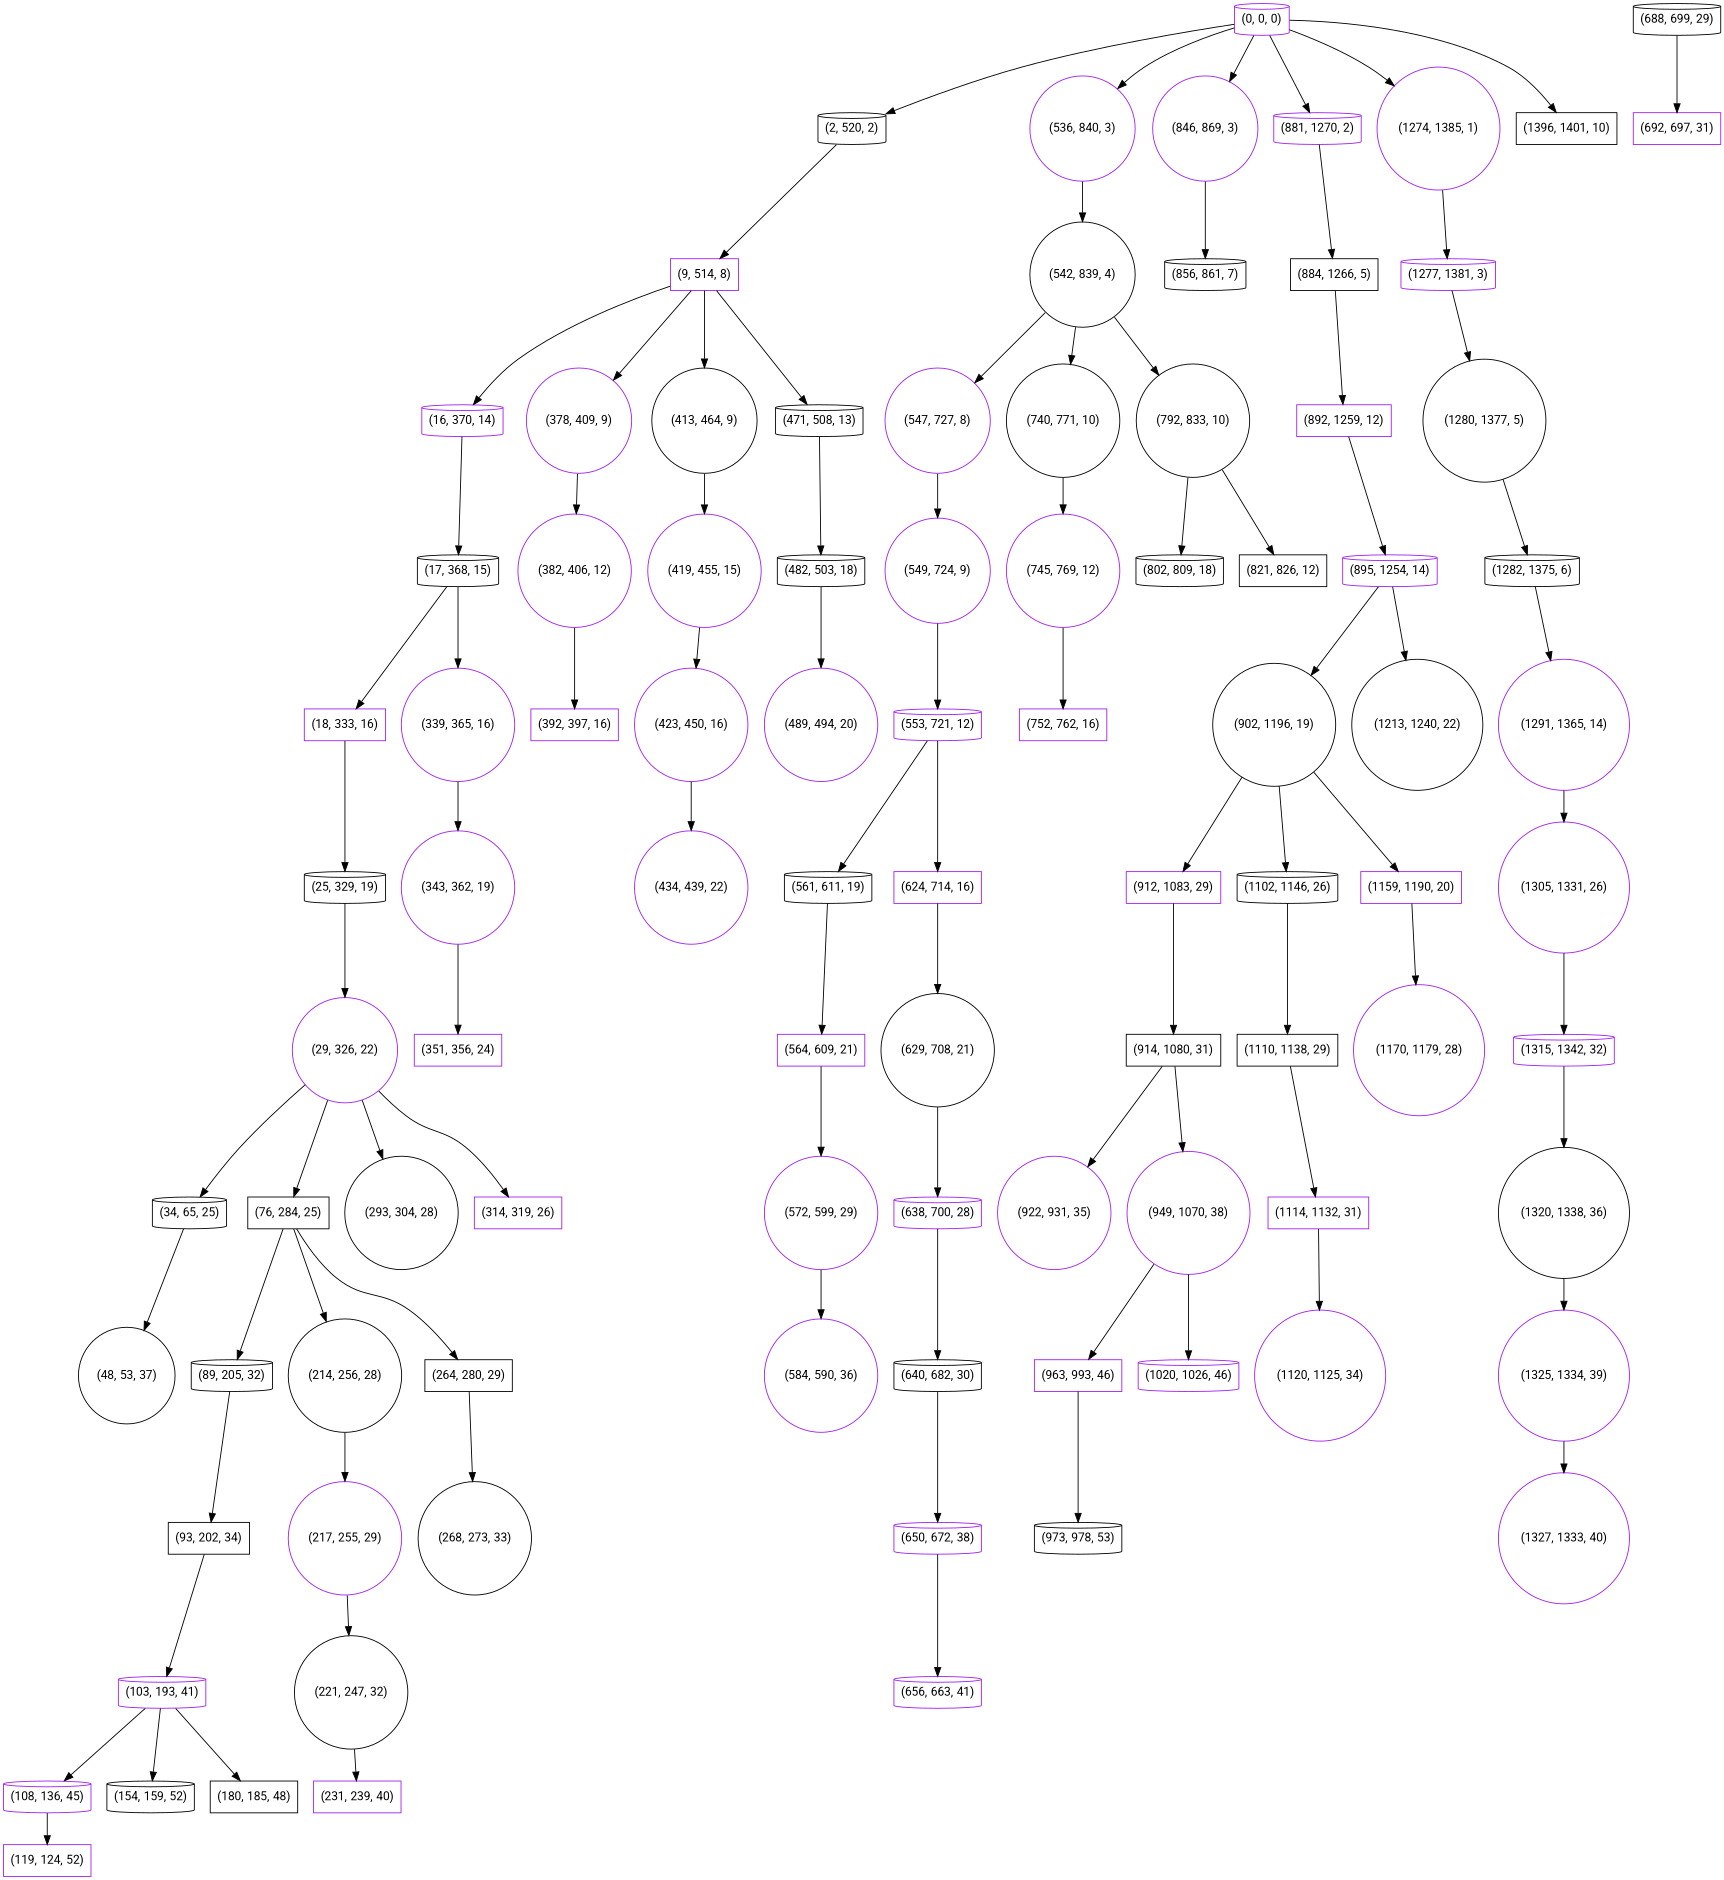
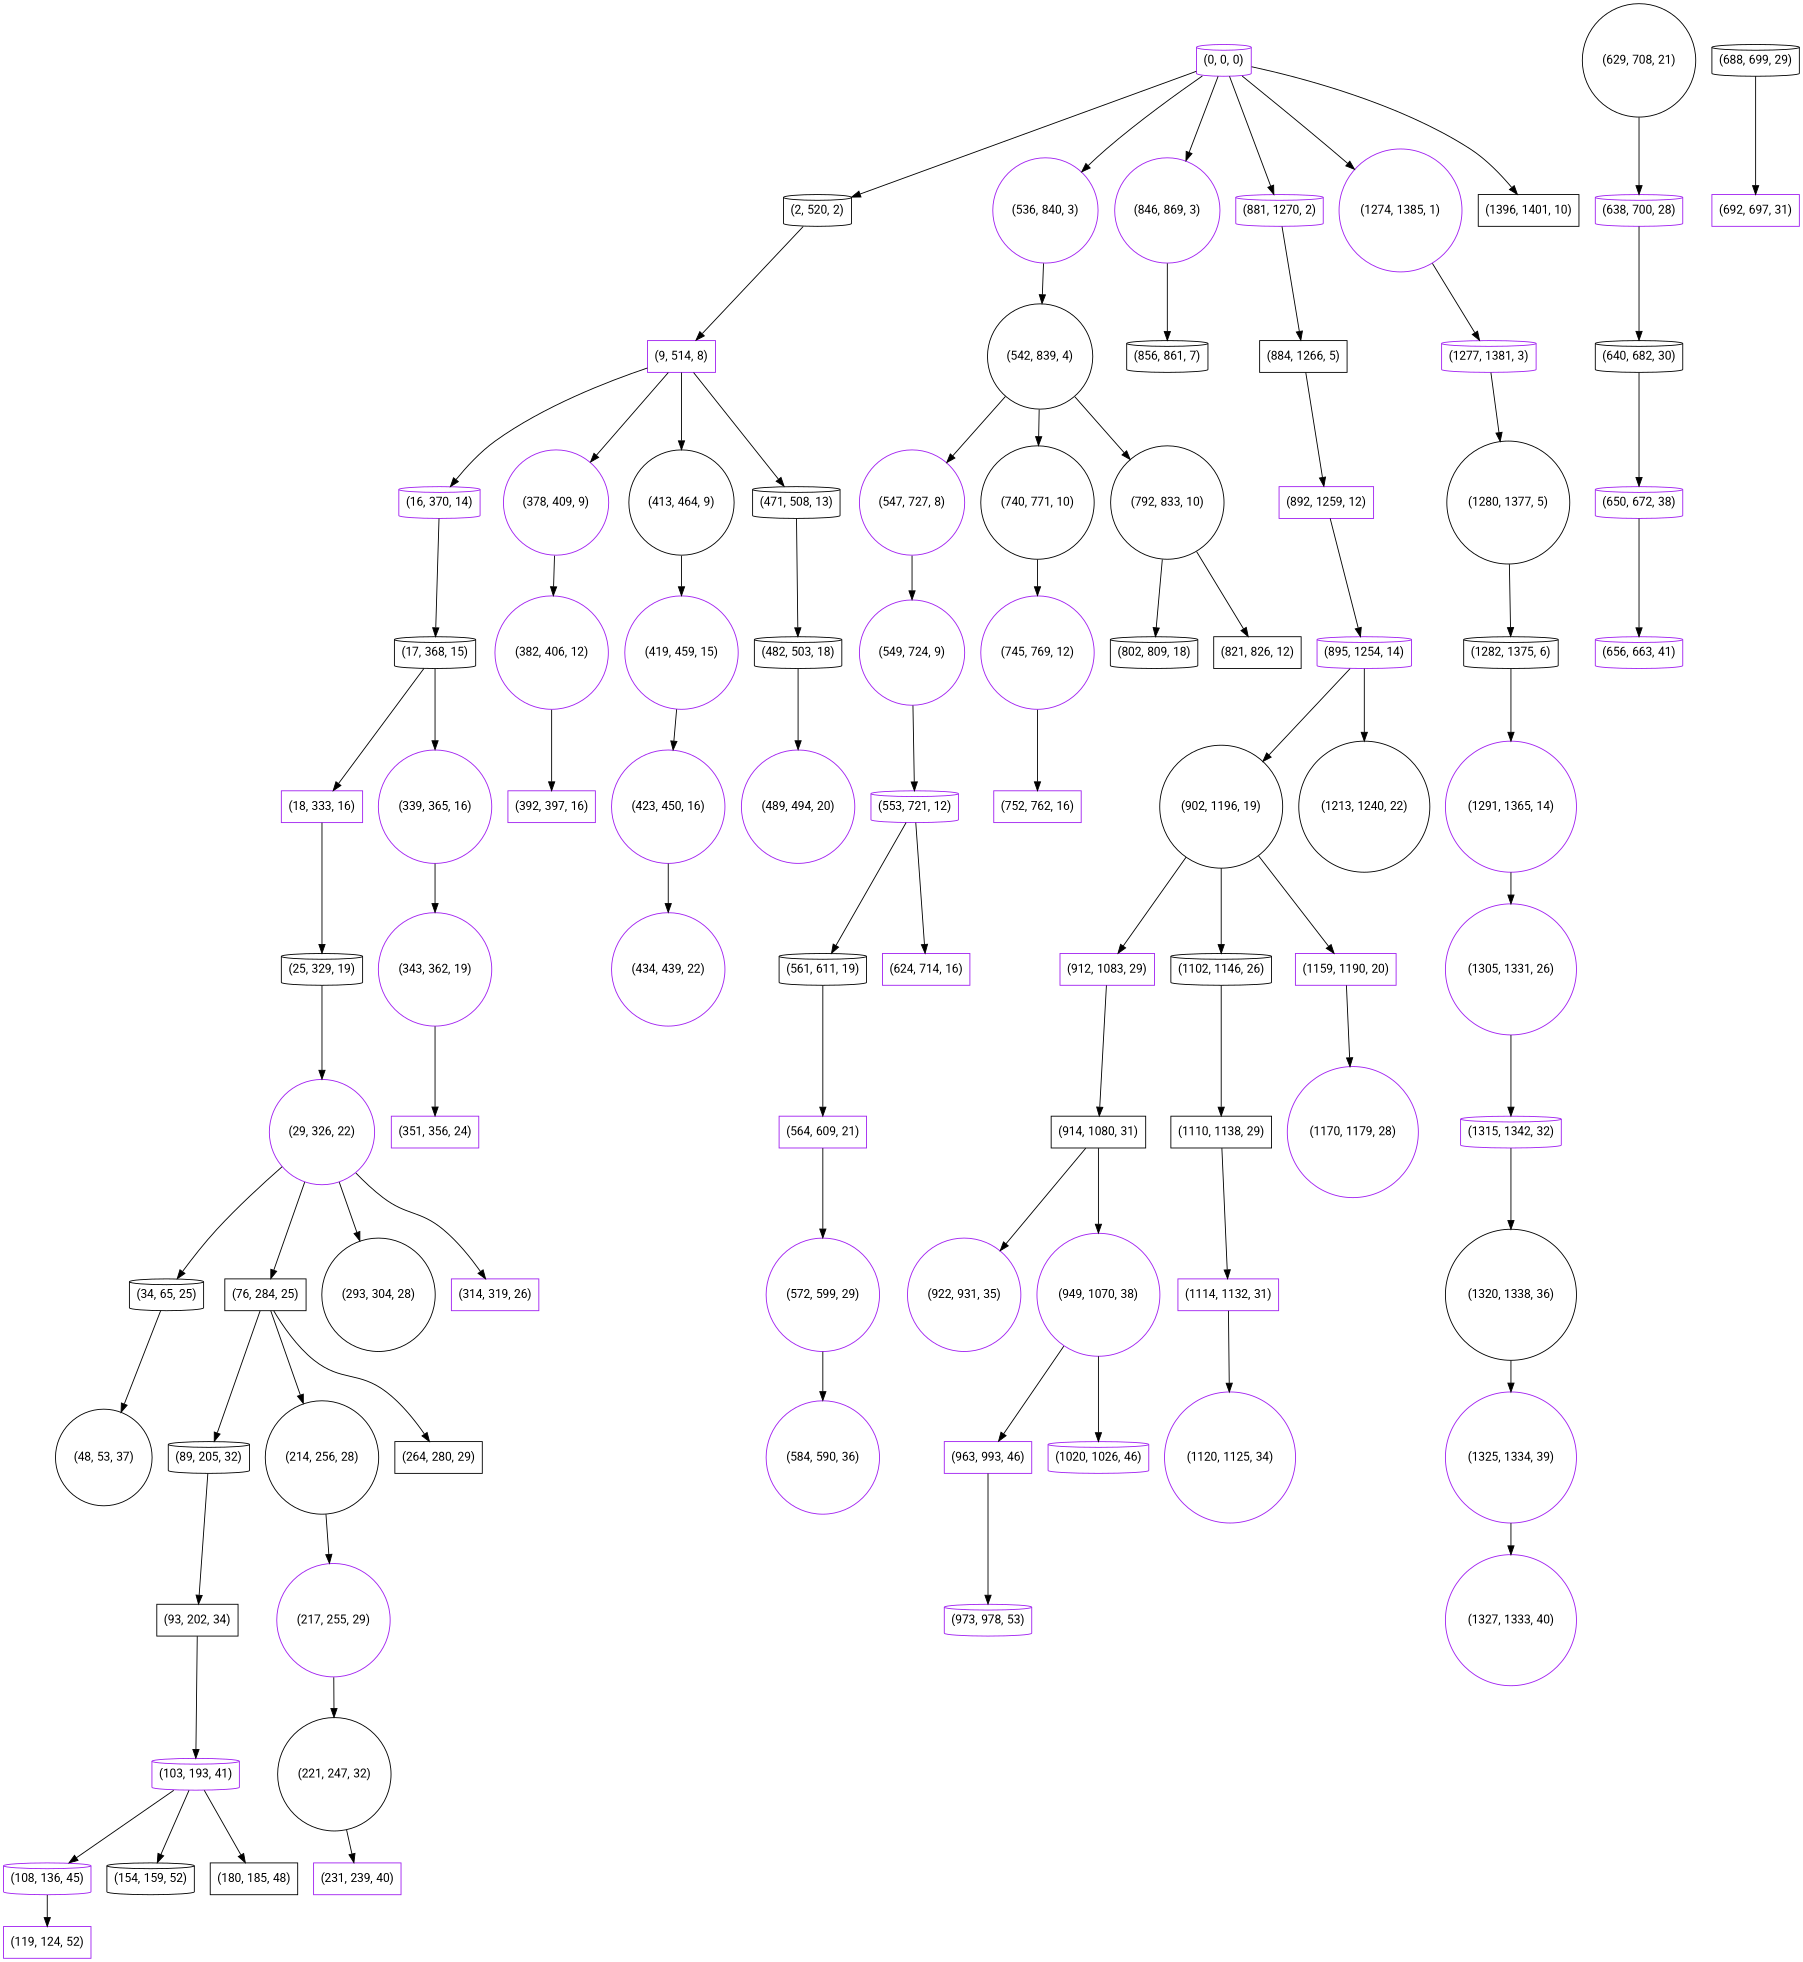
node "(419, 455, 15)": label "(419, 455, 15)" -> "(419, 459, 15)"
edge "(624, 714, 16)" -> "(629, 708, 21)": removed
node "(268, 273, 33)": removed
node "(973, 978, 53)": color black -> purple
